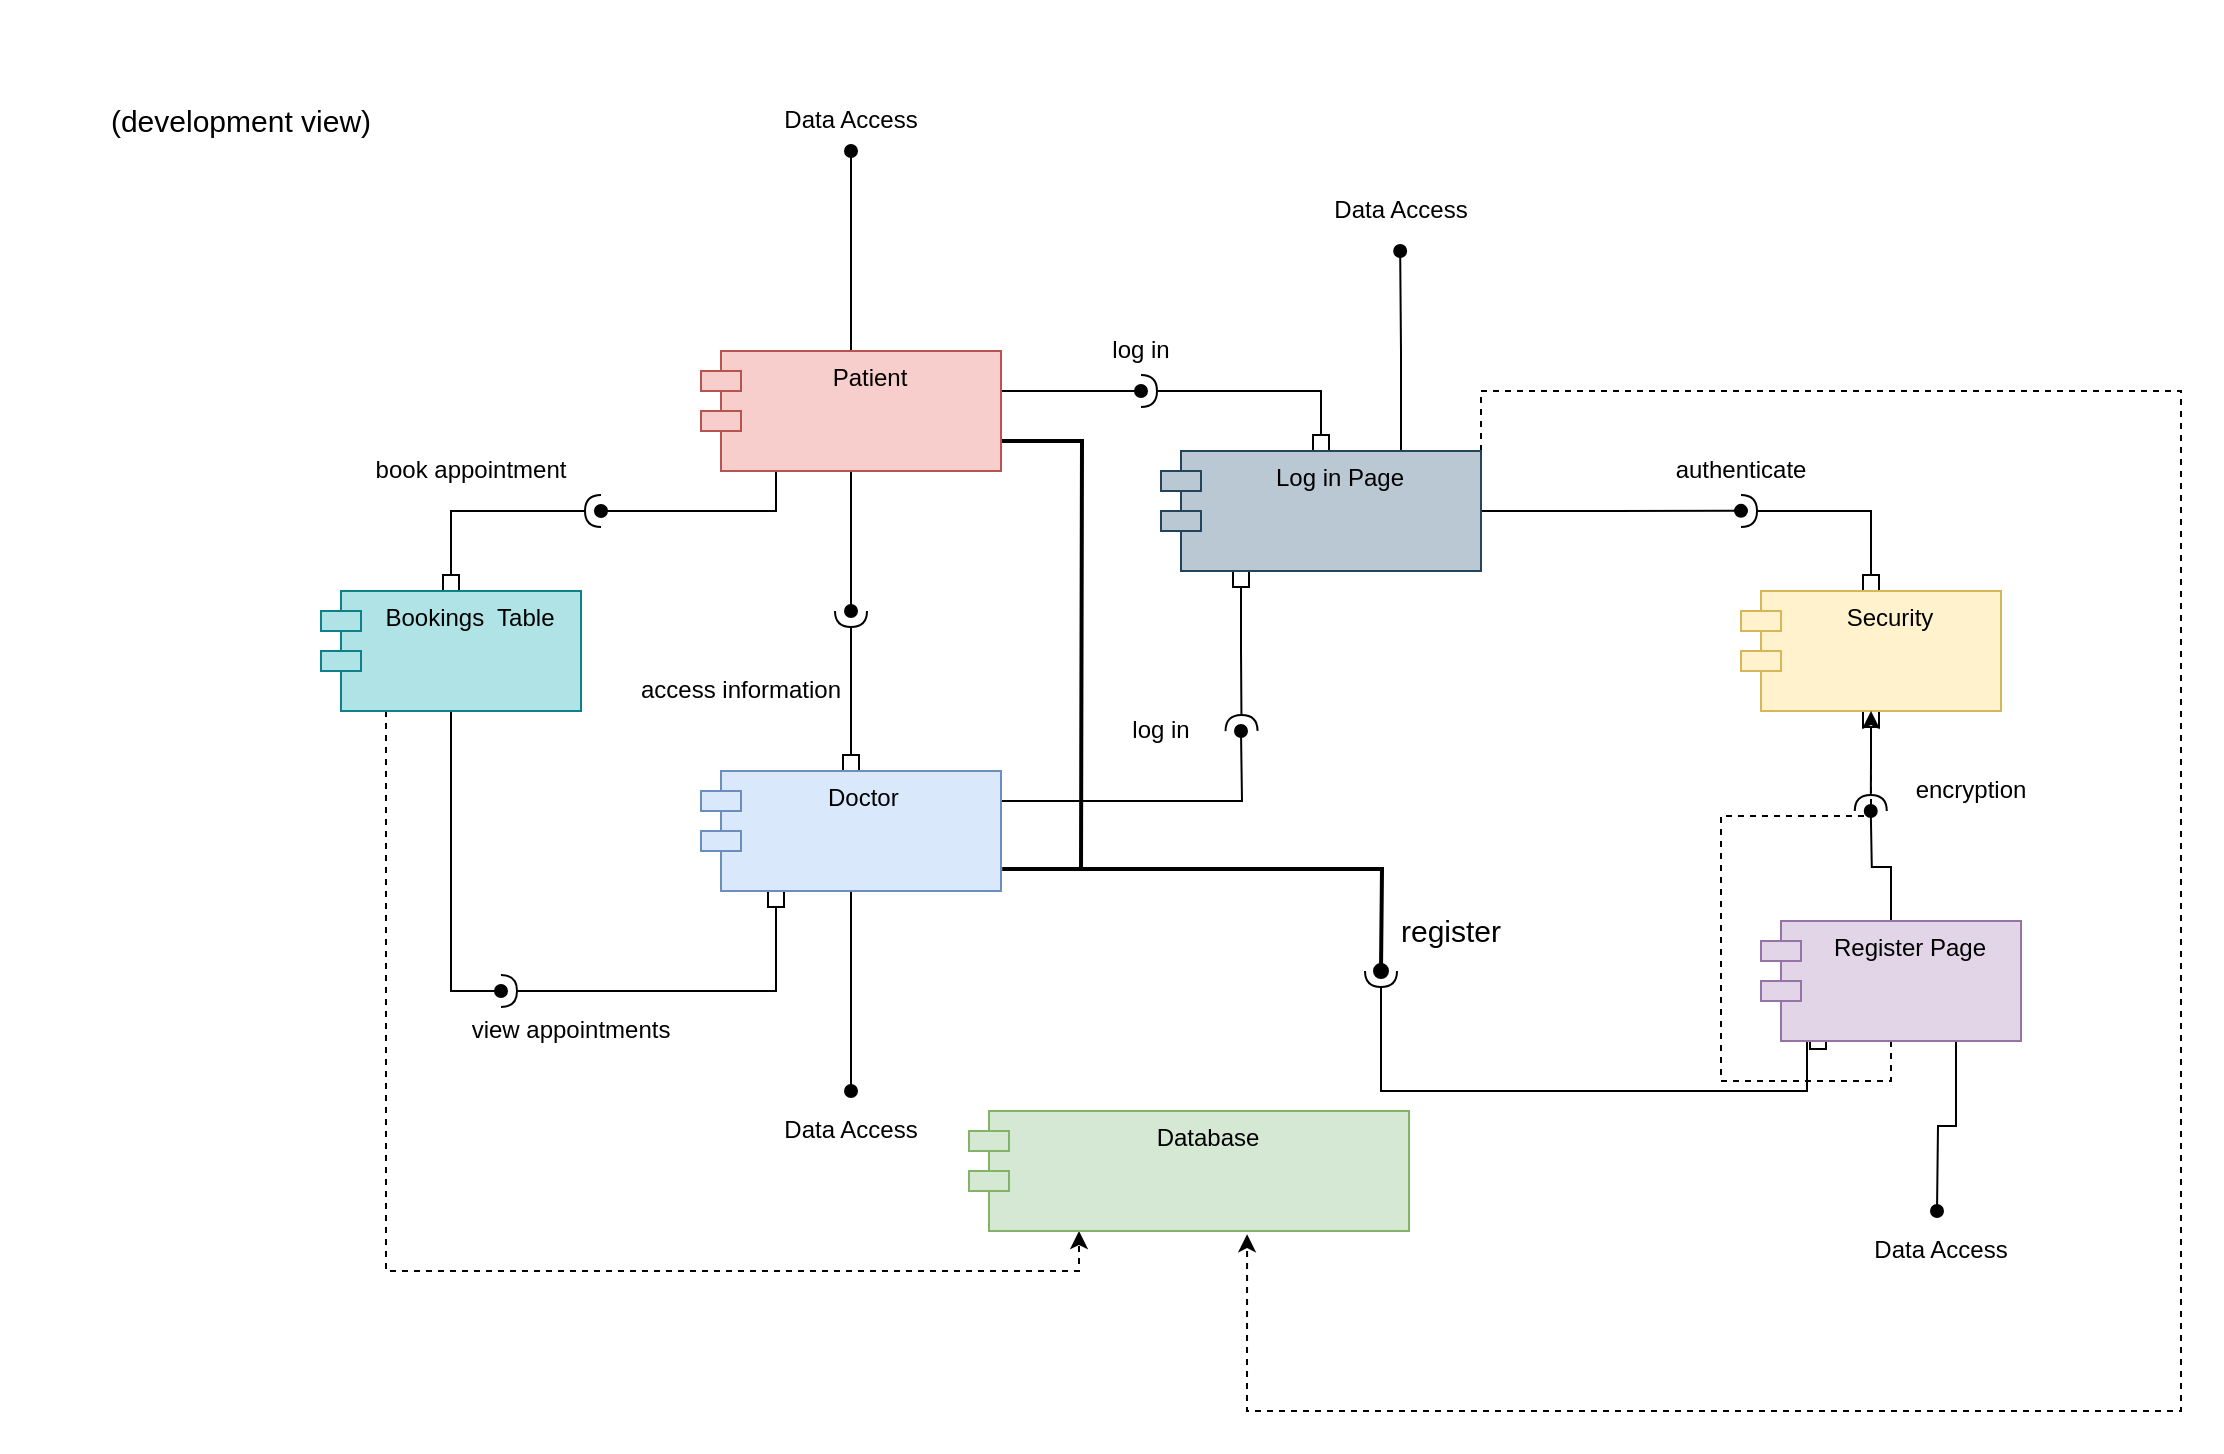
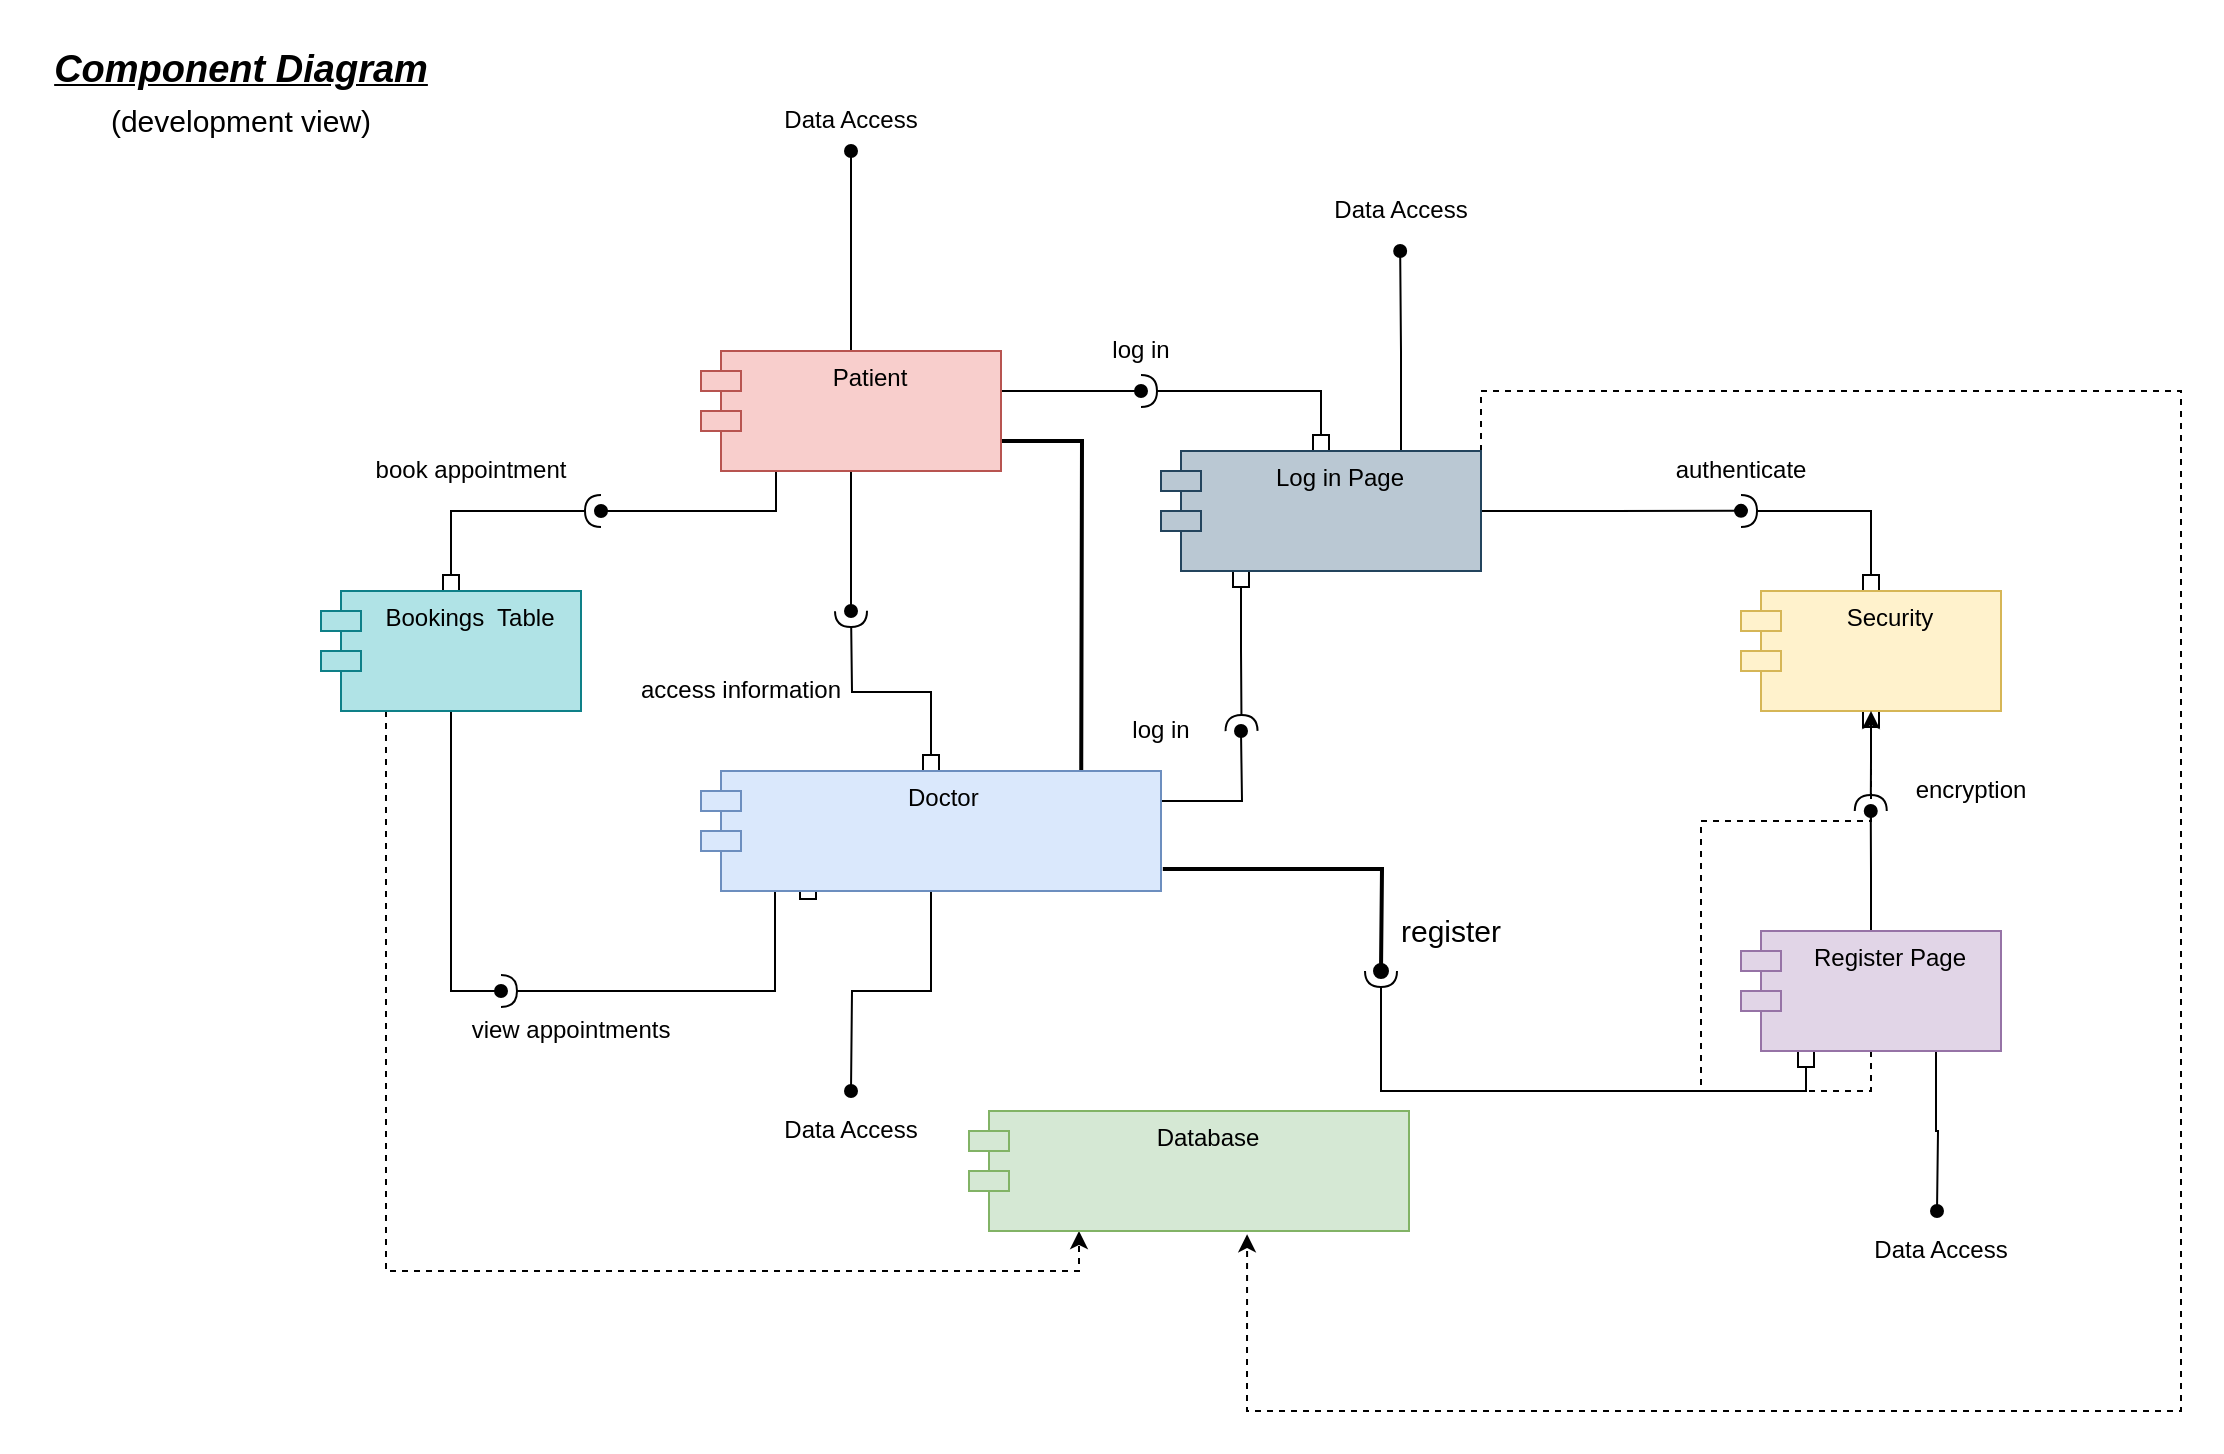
node "Component Diagram": added
node "Doctor": size 300x120 -> 460x120
node "Register Page": moved (1891, 981) -> (1871, 991)
